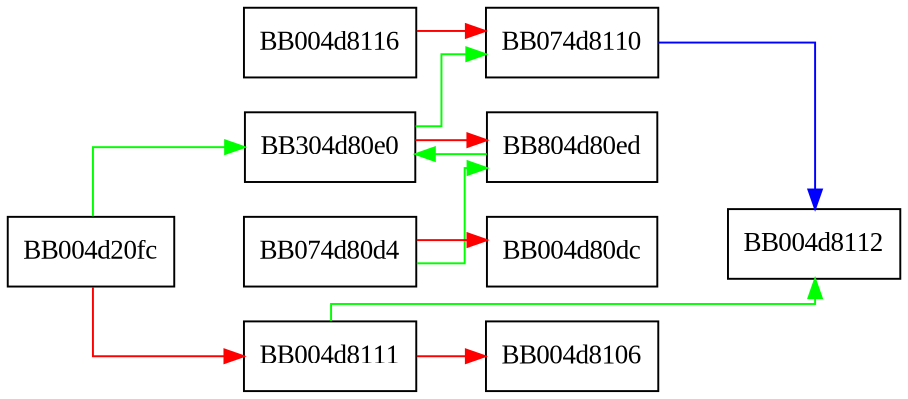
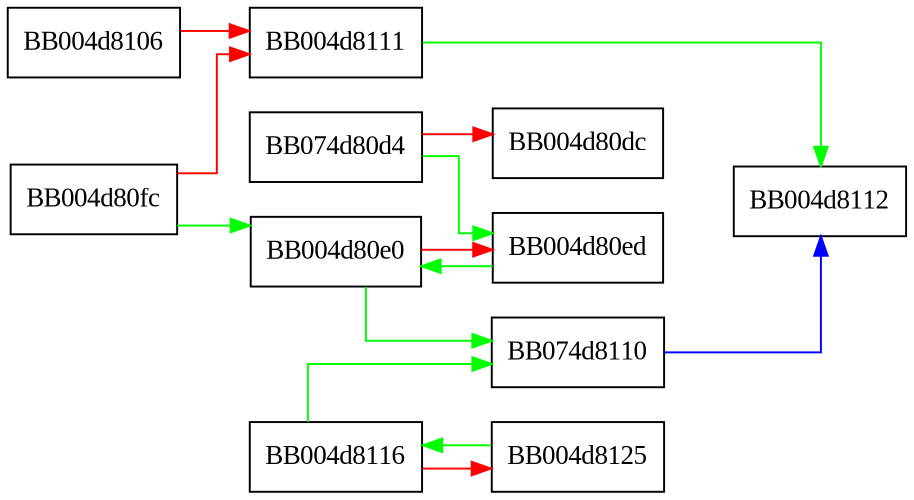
edge "BB004d8116" -> "BB074d8110": color red -> green
node "BB304d80e0": label "BB304d80e0" -> "BB004d80e0"
node "BB804d80ed": label "BB804d80ed" -> "BB004d80ed"
node "BB004d20fc": label "BB004d20fc" -> "BB004d80fc"
edge "BB004d8111" -> "BB004d8106": reversed
node "BB004d8125": added
